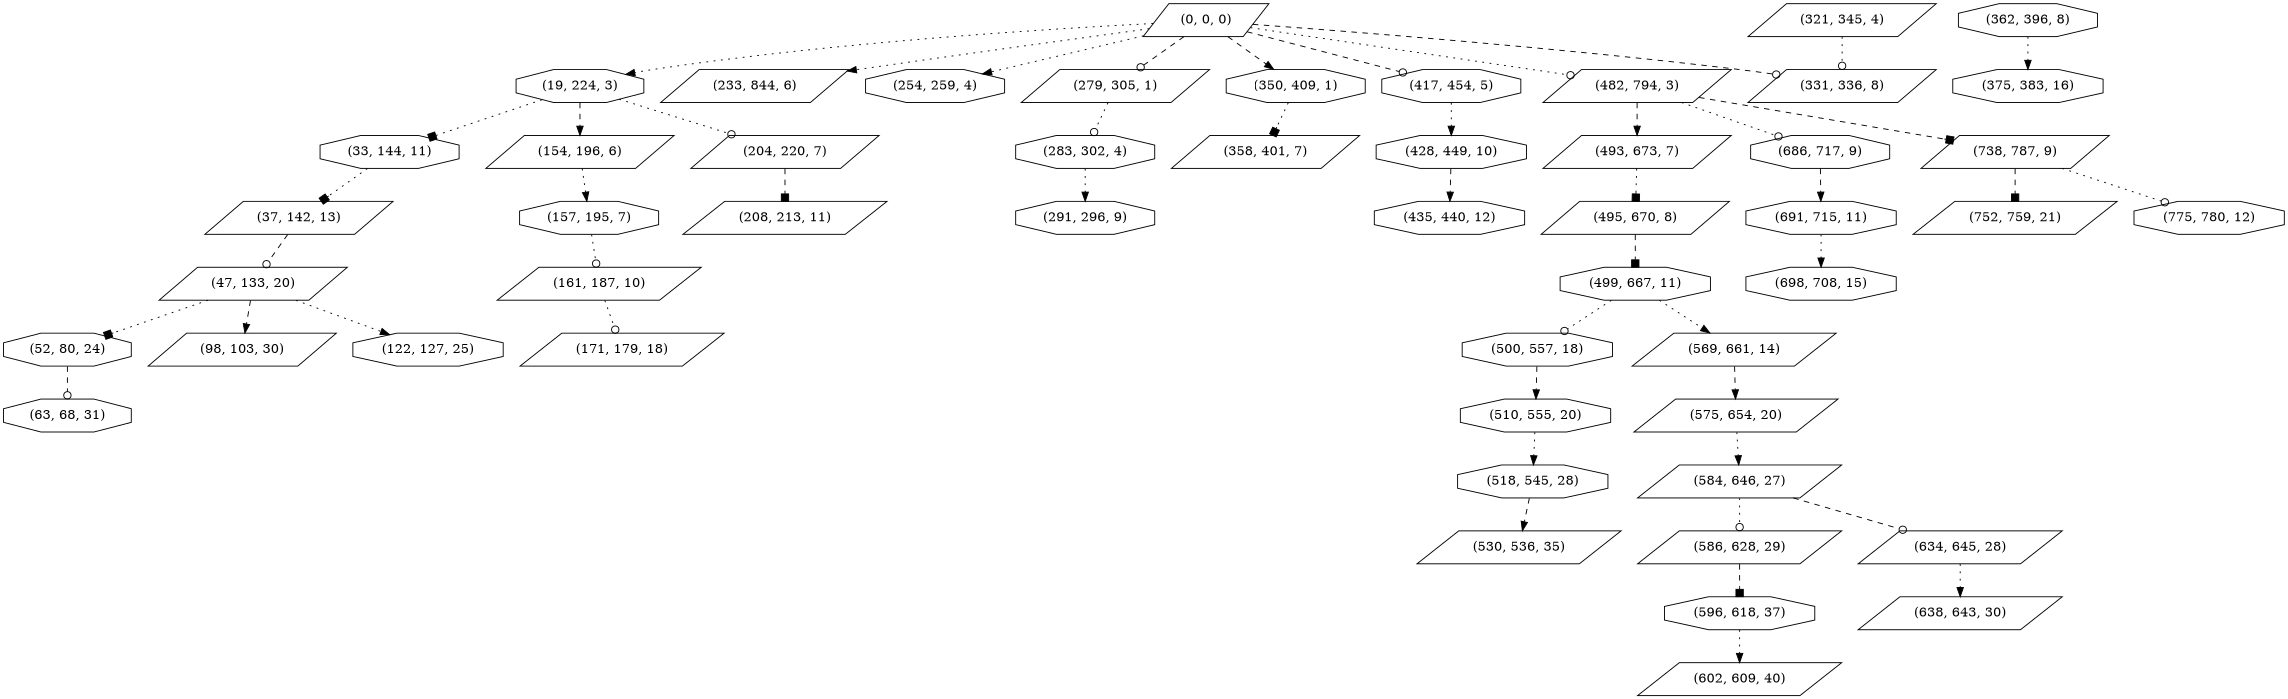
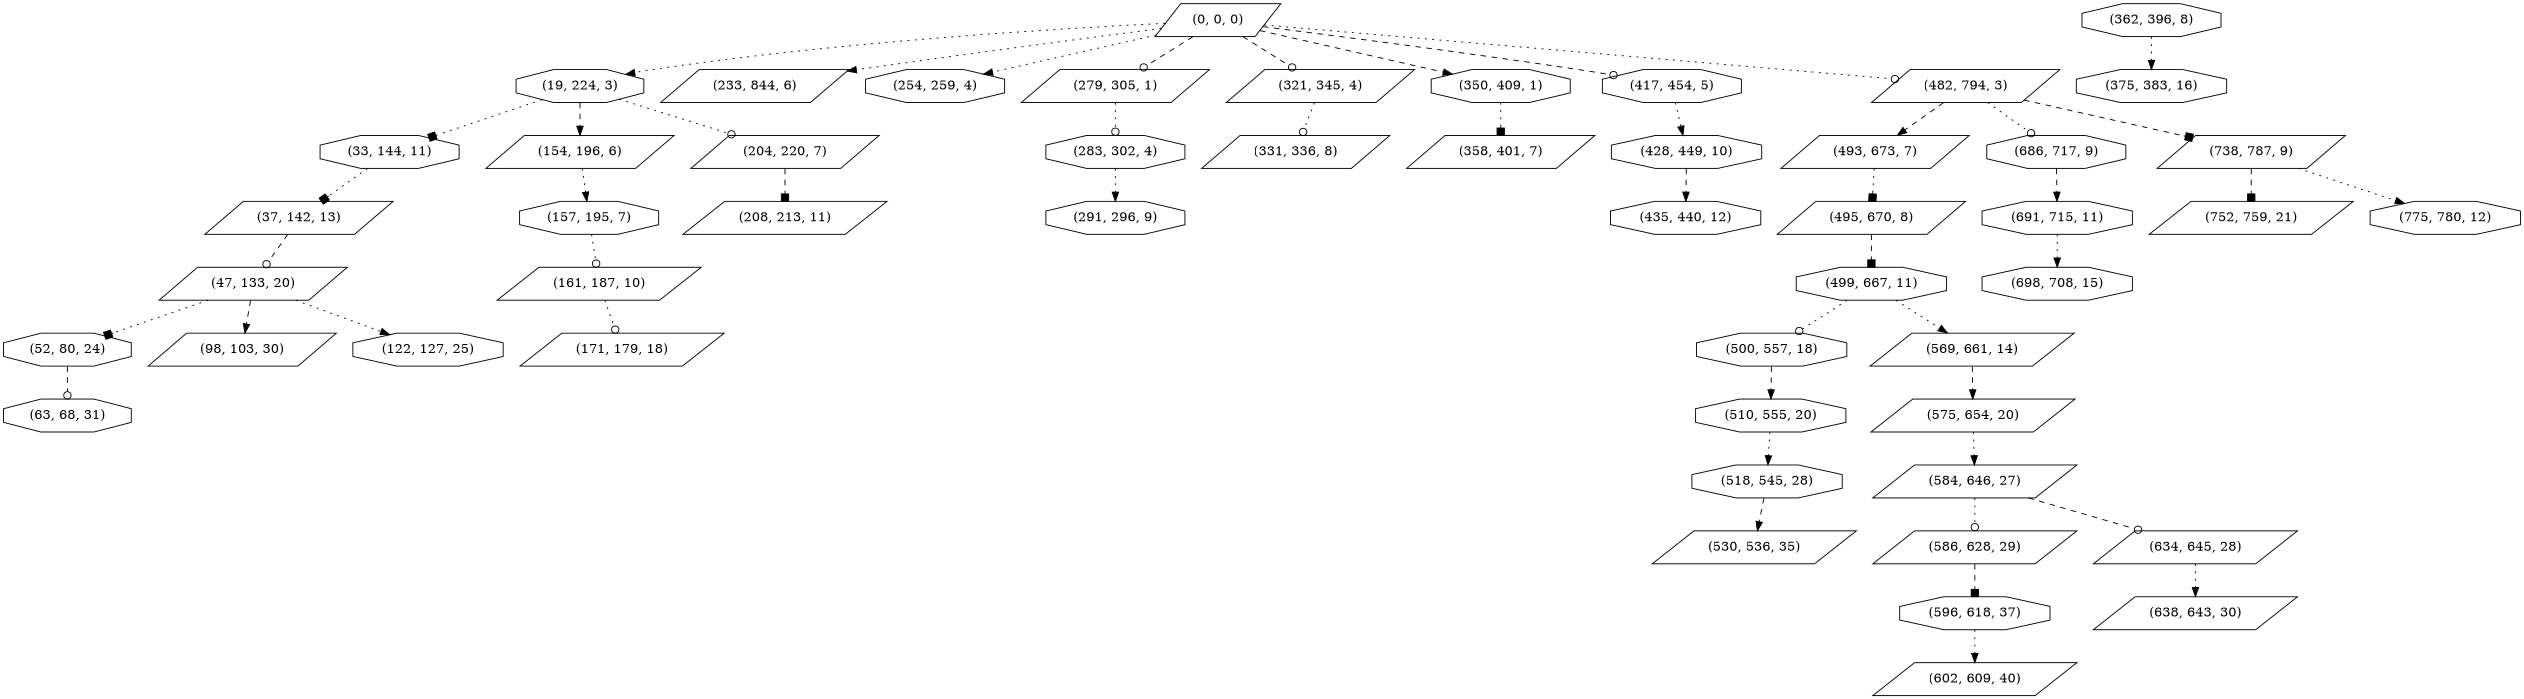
edge "(0, 0, 0)" -> "(331, 336, 8)": now "(0, 0, 0)" -> "(321, 345, 4)"
edge "(738, 787, 9)" -> "(775, 780, 12)": arrowhead odot -> normal
